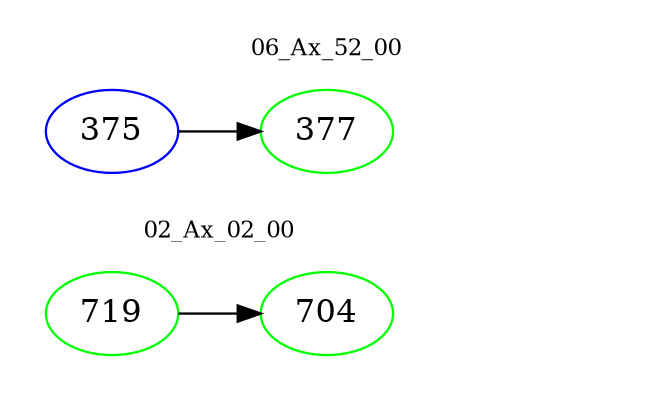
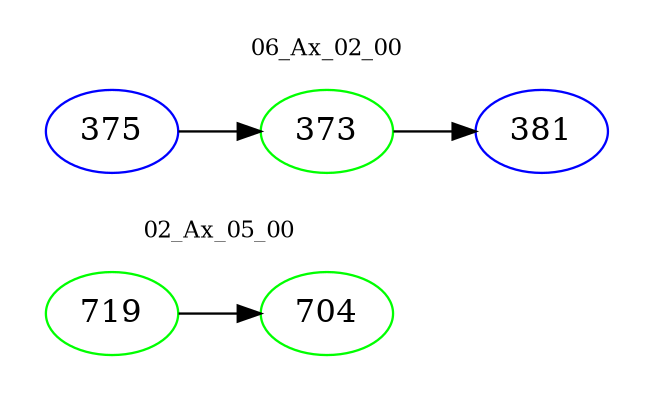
cluster "06_Ax_52_00": label "06_Ax_52_00" -> "06_Ax_02_00"
node "377": label "377" -> "373"
node "381": added
cluster "02_Ax_02_00": label "02_Ax_02_00" -> "02_Ax_05_00"
